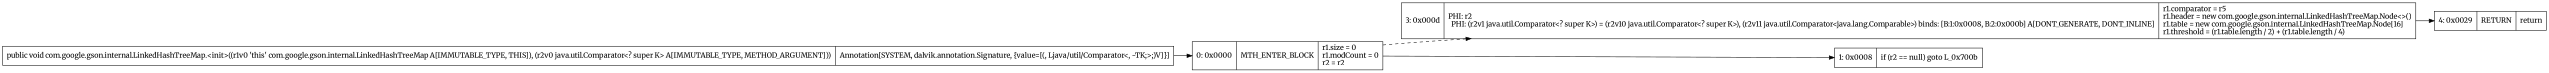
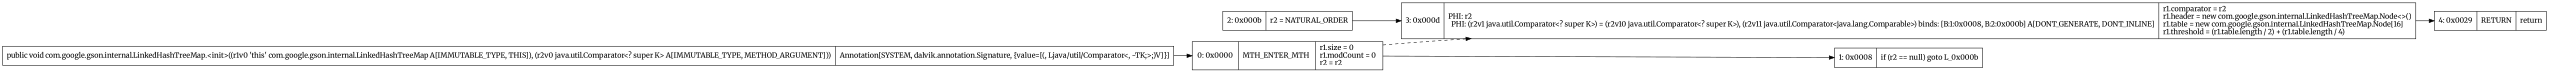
node "3: 0x000d": text "r1.comparator = r5" -> "r1.comparator = r2"
node "2: 0x000b": added
node "0: 0x0000": text "MTH_ENTER_BLOCK" -> "MTH_ENTER_MTH"
node "1: 0x0008": text "if (r2 == null) goto L_0x700b" -> "if (r2 == null) goto L_0x000b"
